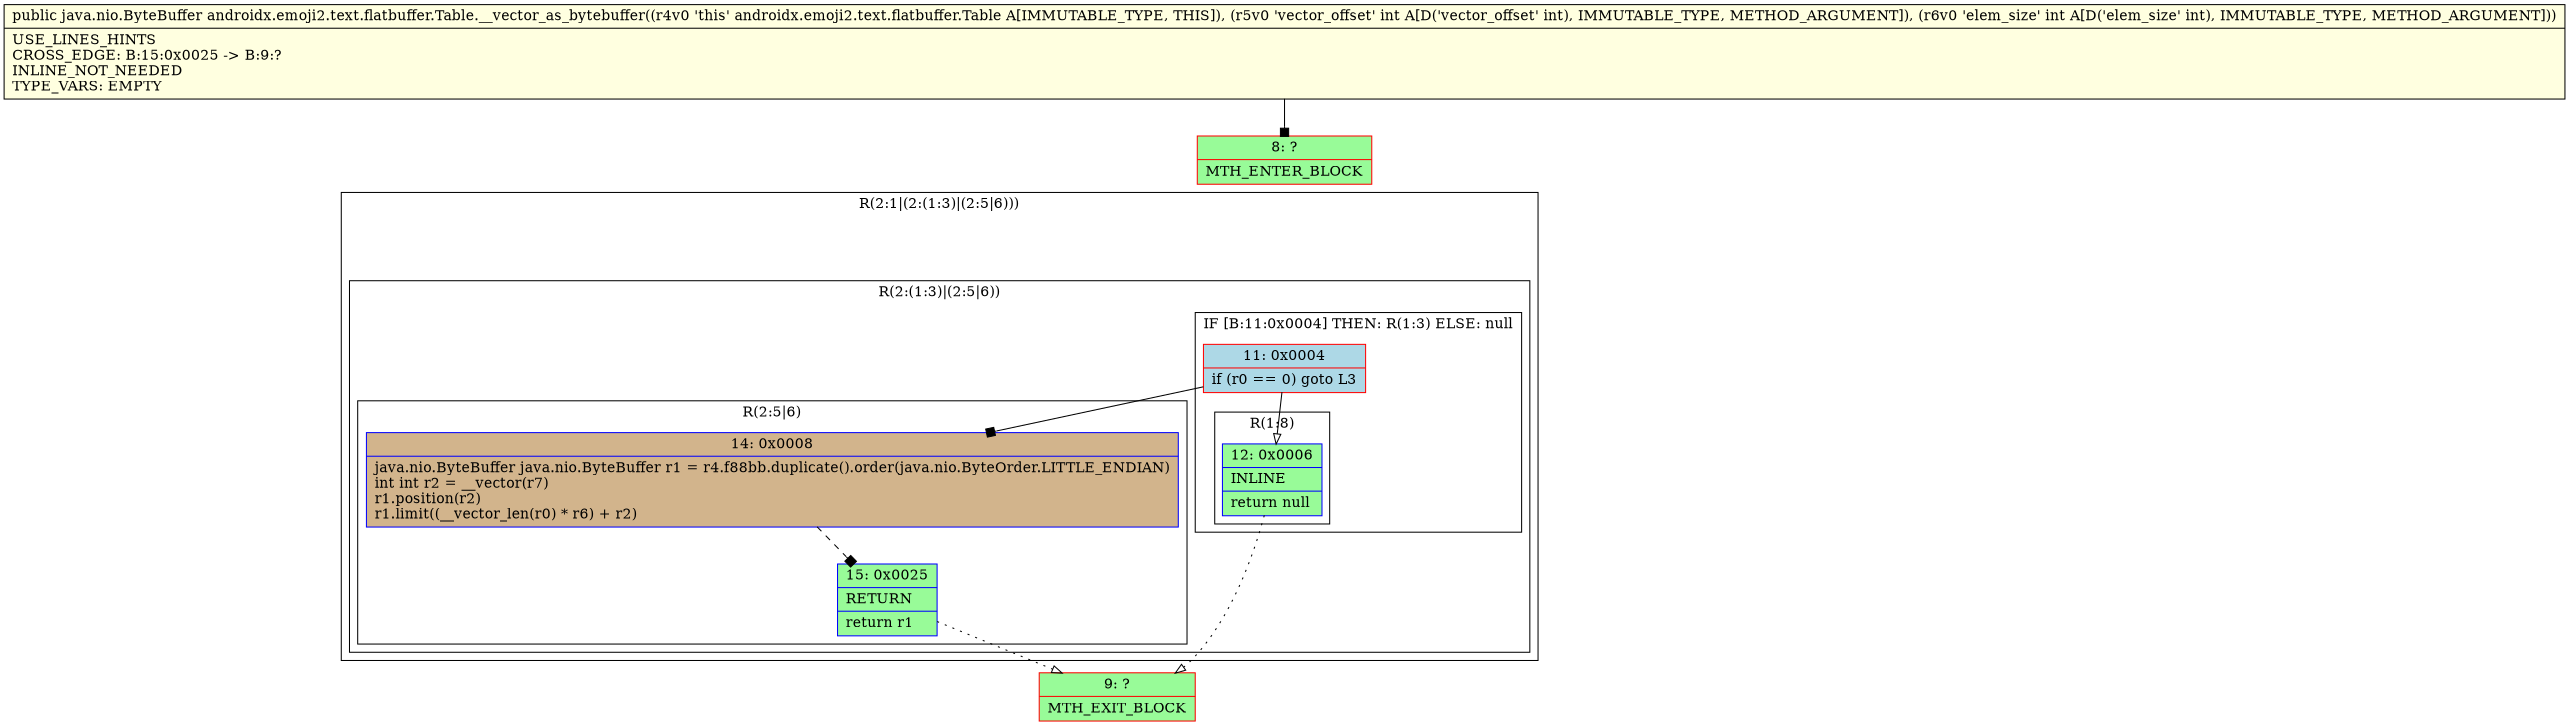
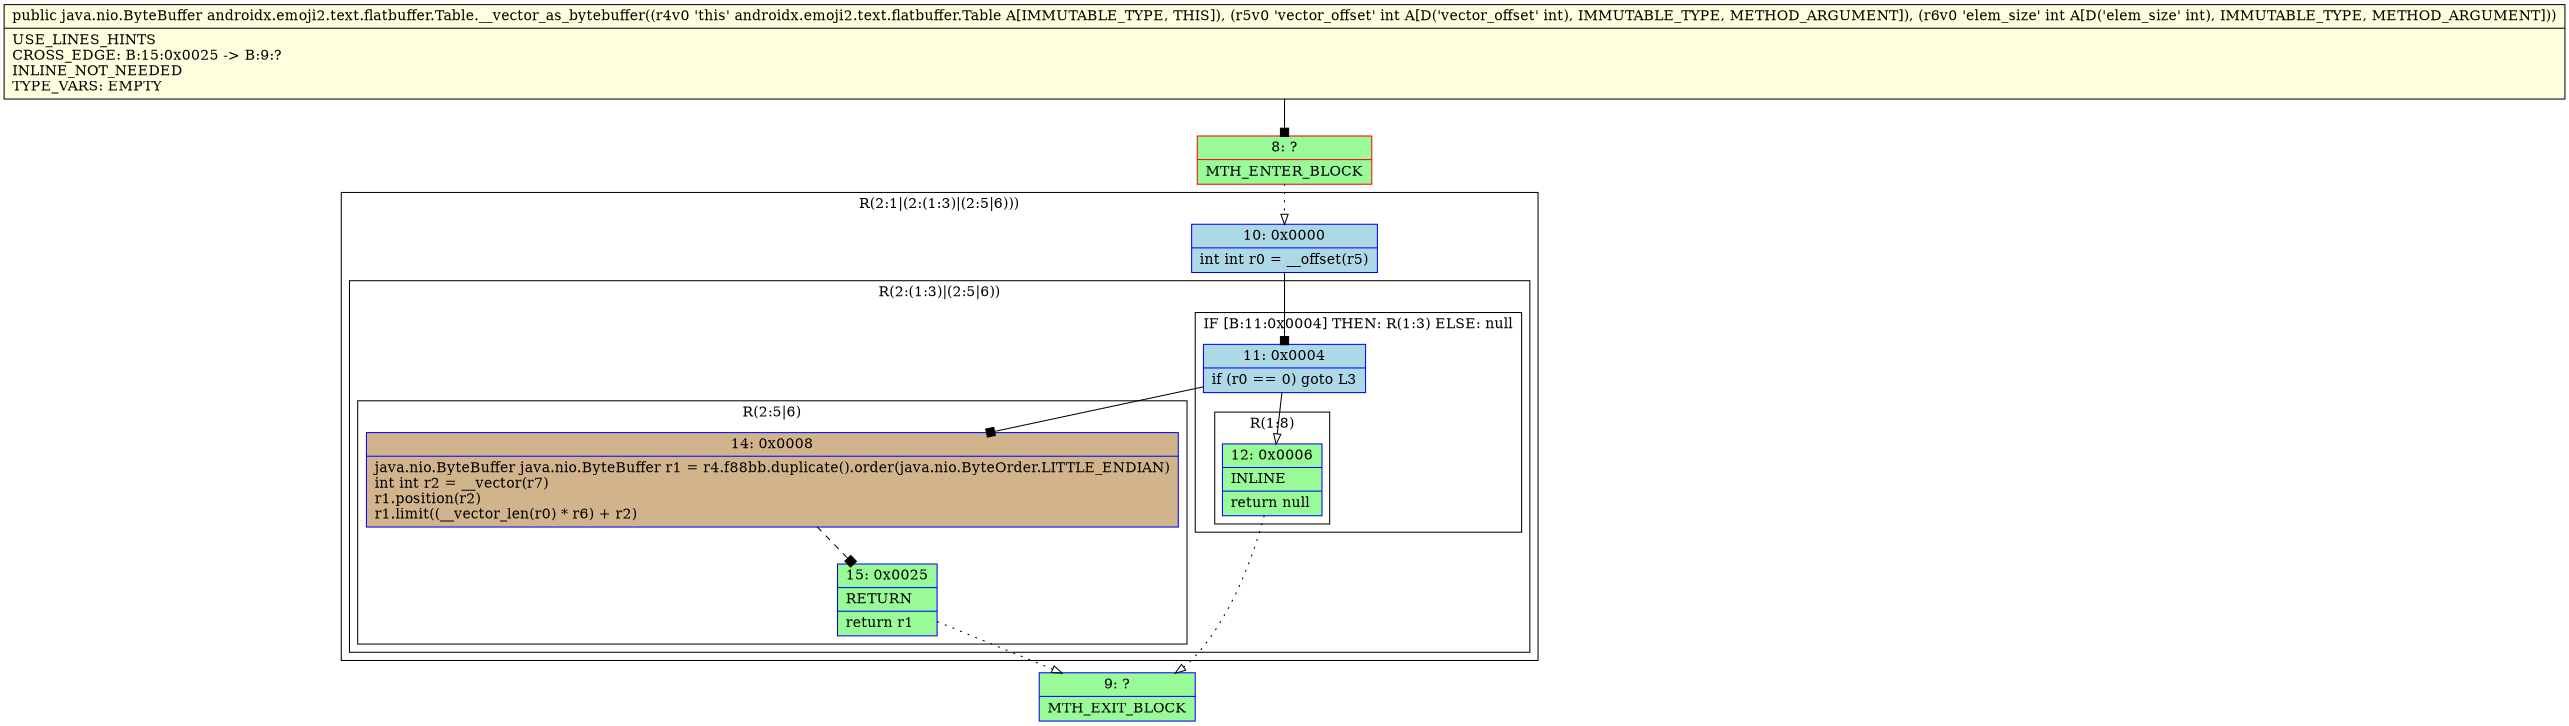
node "10: 0x0000": added
node "11: 0x0004": color red -> blue
node "9: ?": color red -> blue
